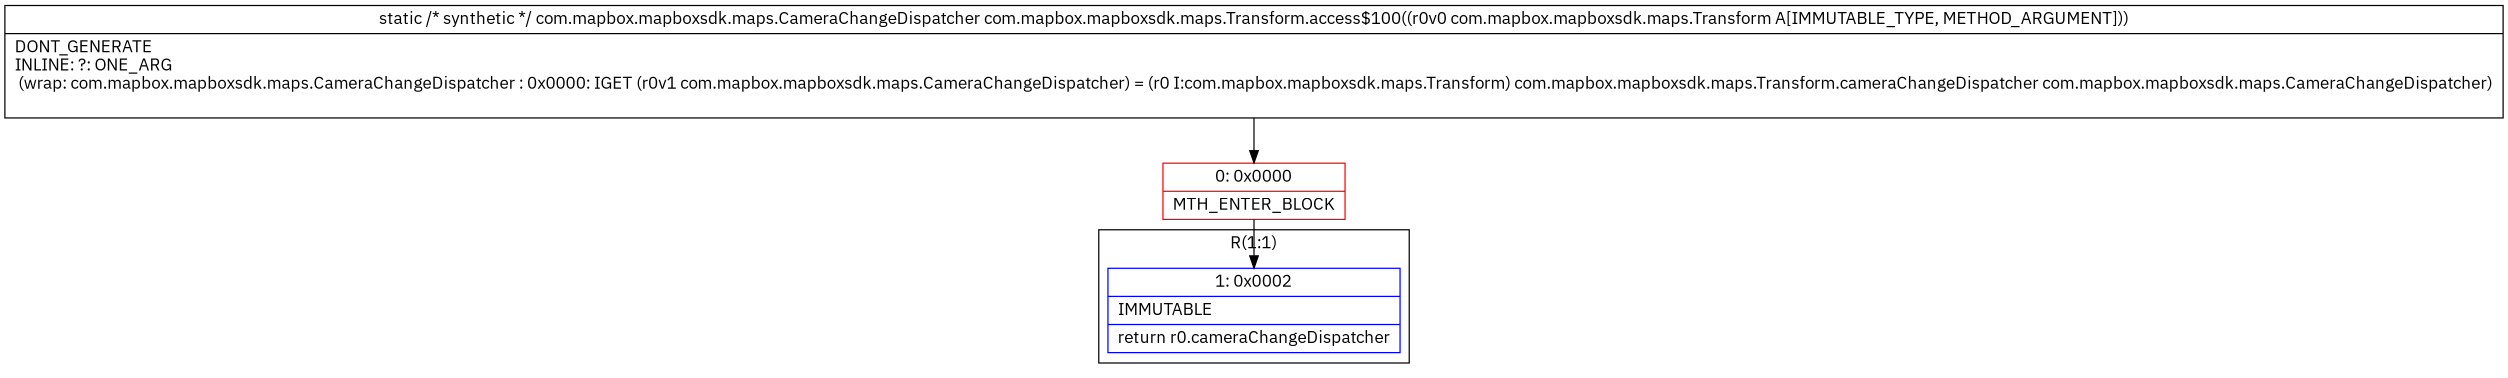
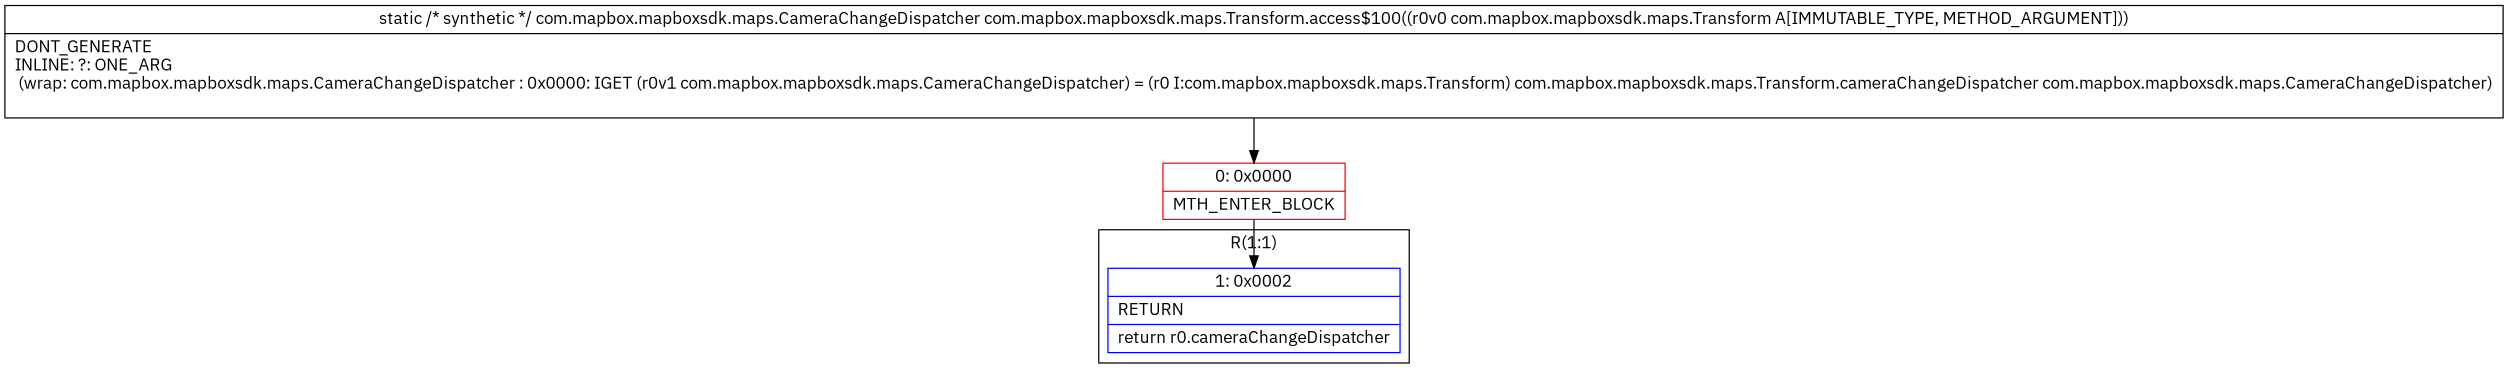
node "1: 0x0002": text "IMMUTABLE" -> "RETURN"
